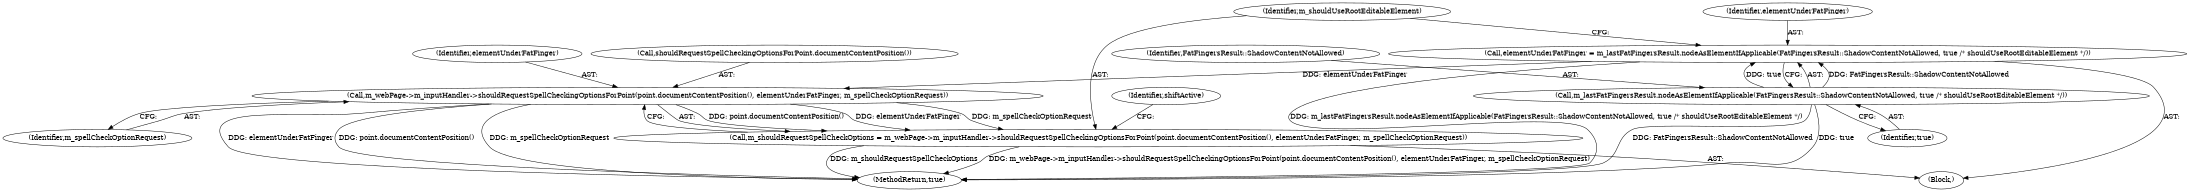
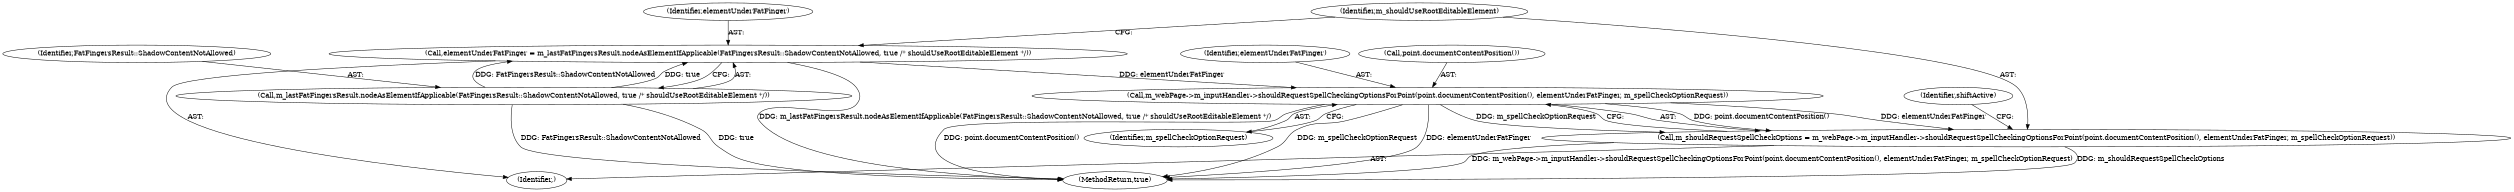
node "(Call,shouldRequestSpellCheckingOptionsForPoint.documentContentPosition())": label "(Call,shouldRequestSpellCheckingOptionsForPoint.documentContentPosition())" -> "(Call,point.documentContentPosition())"
node "(Identifier,true)": removed
node "(Block,)": label "(Block,)" -> "(Identifier,)"
